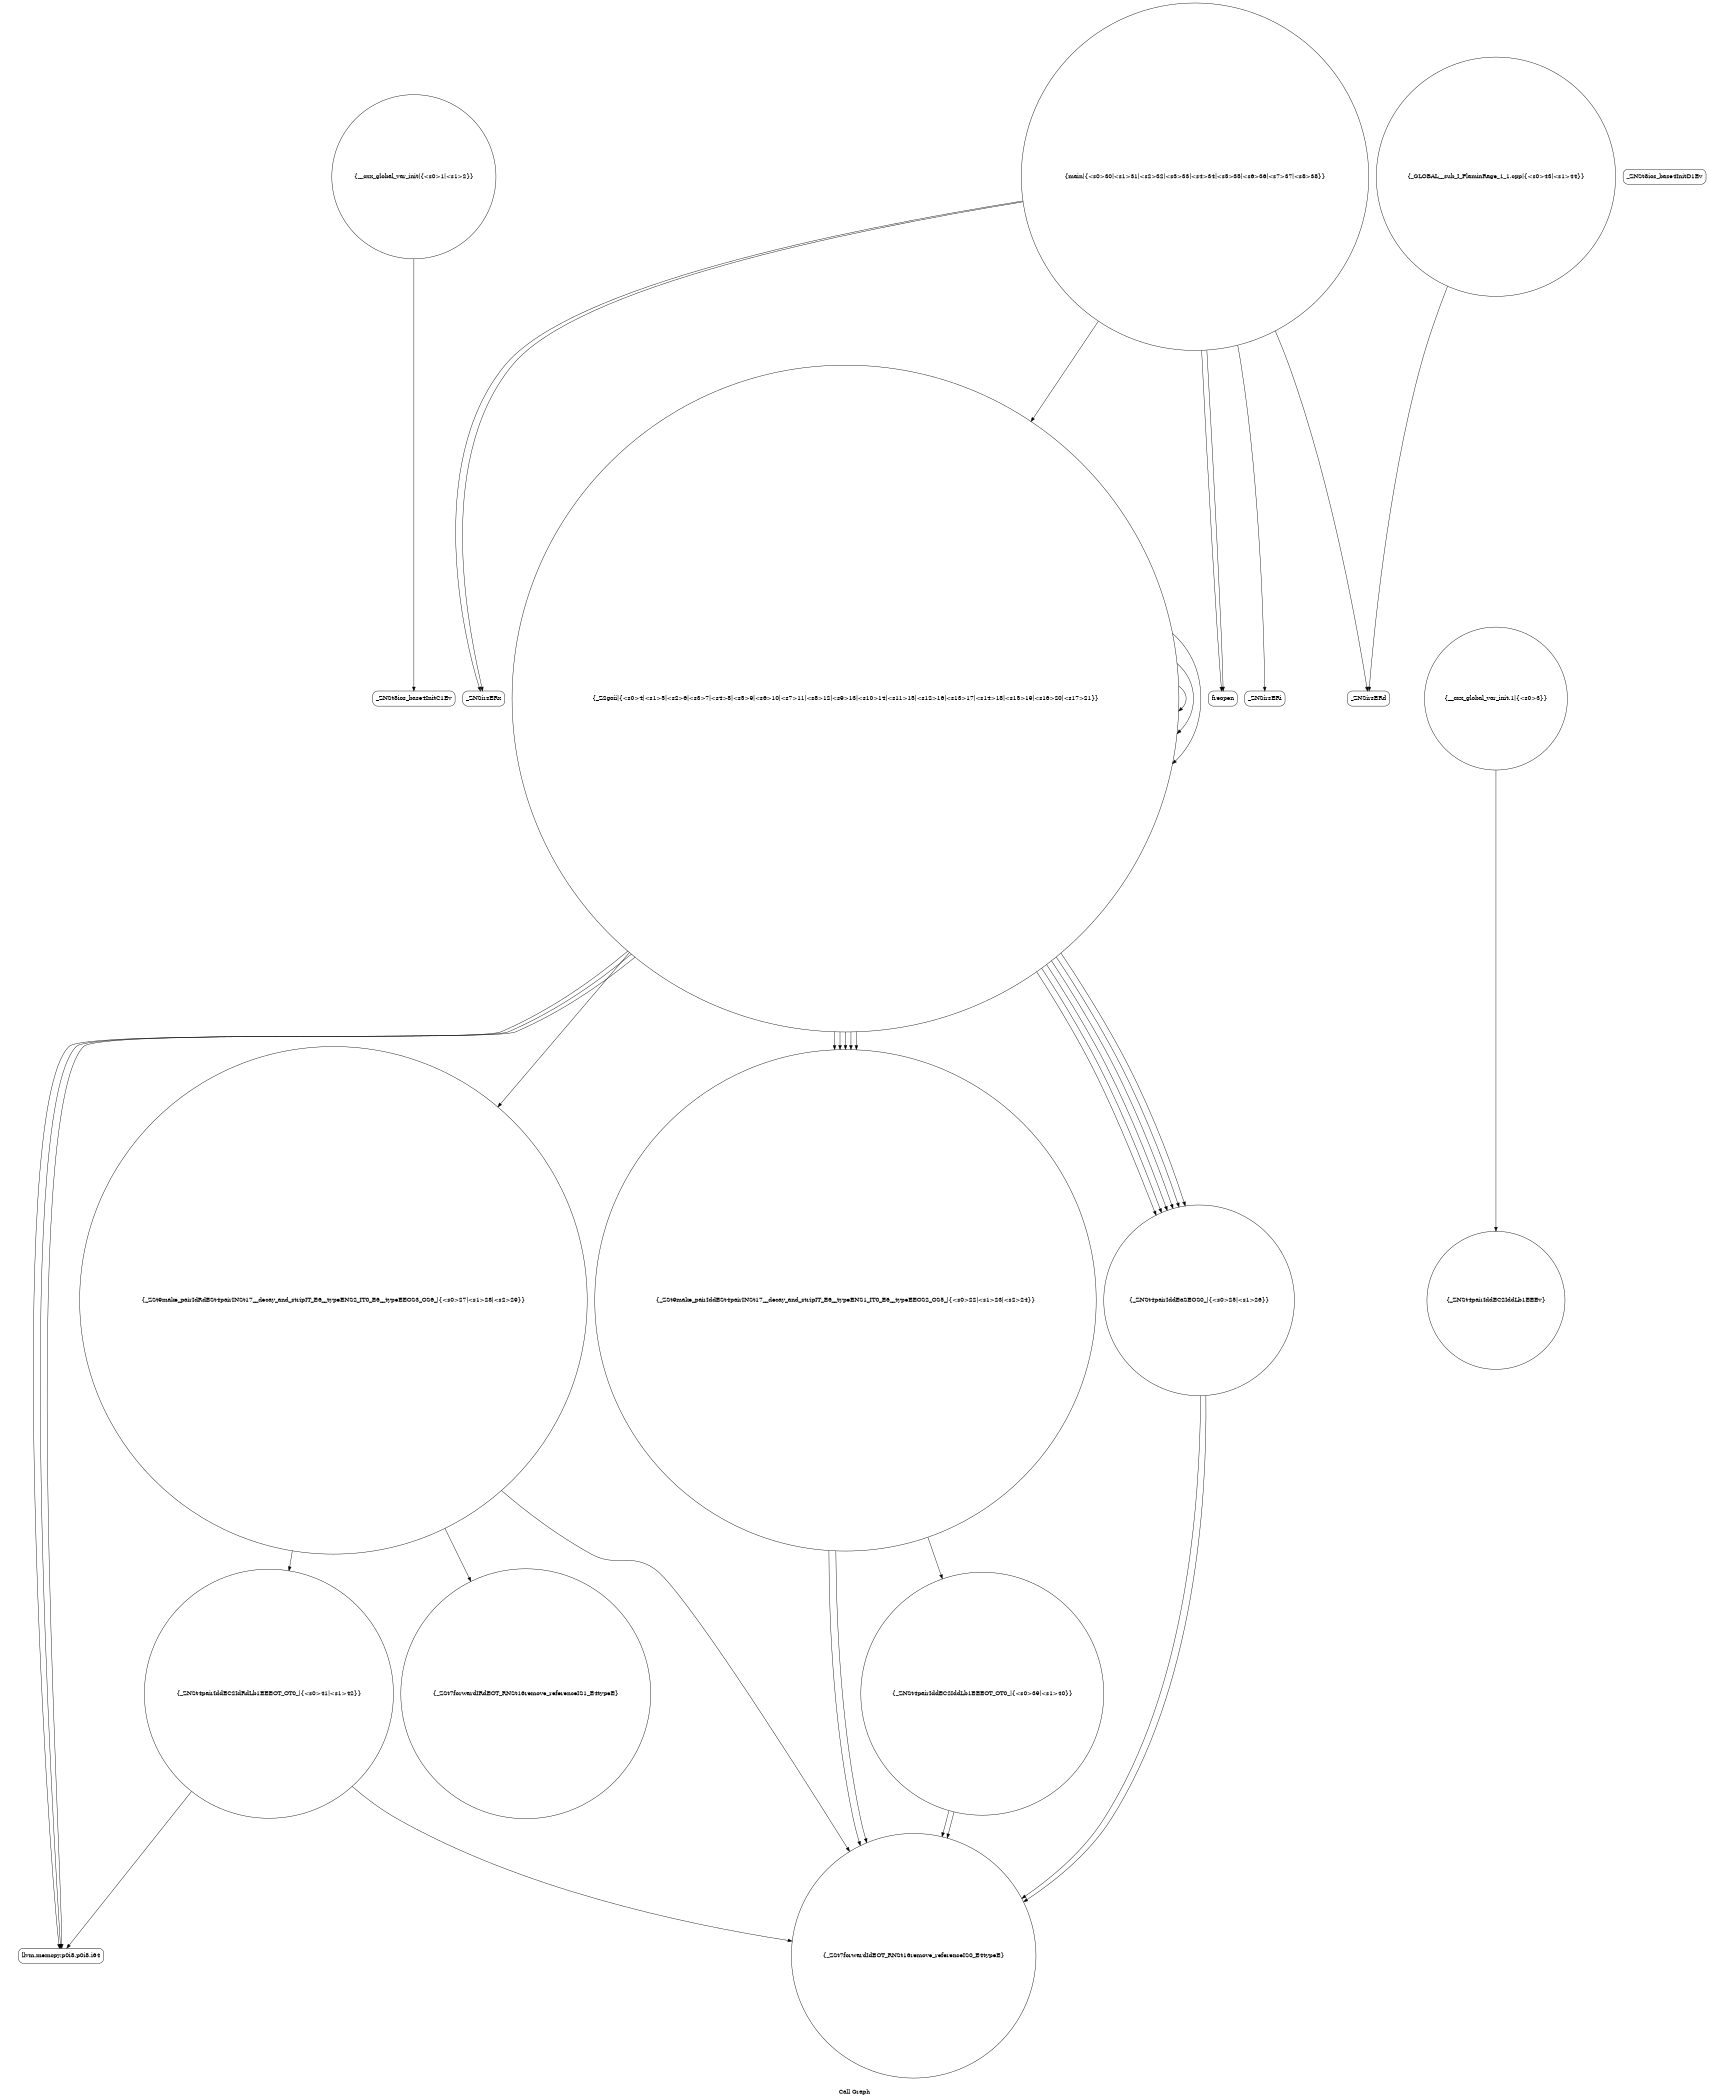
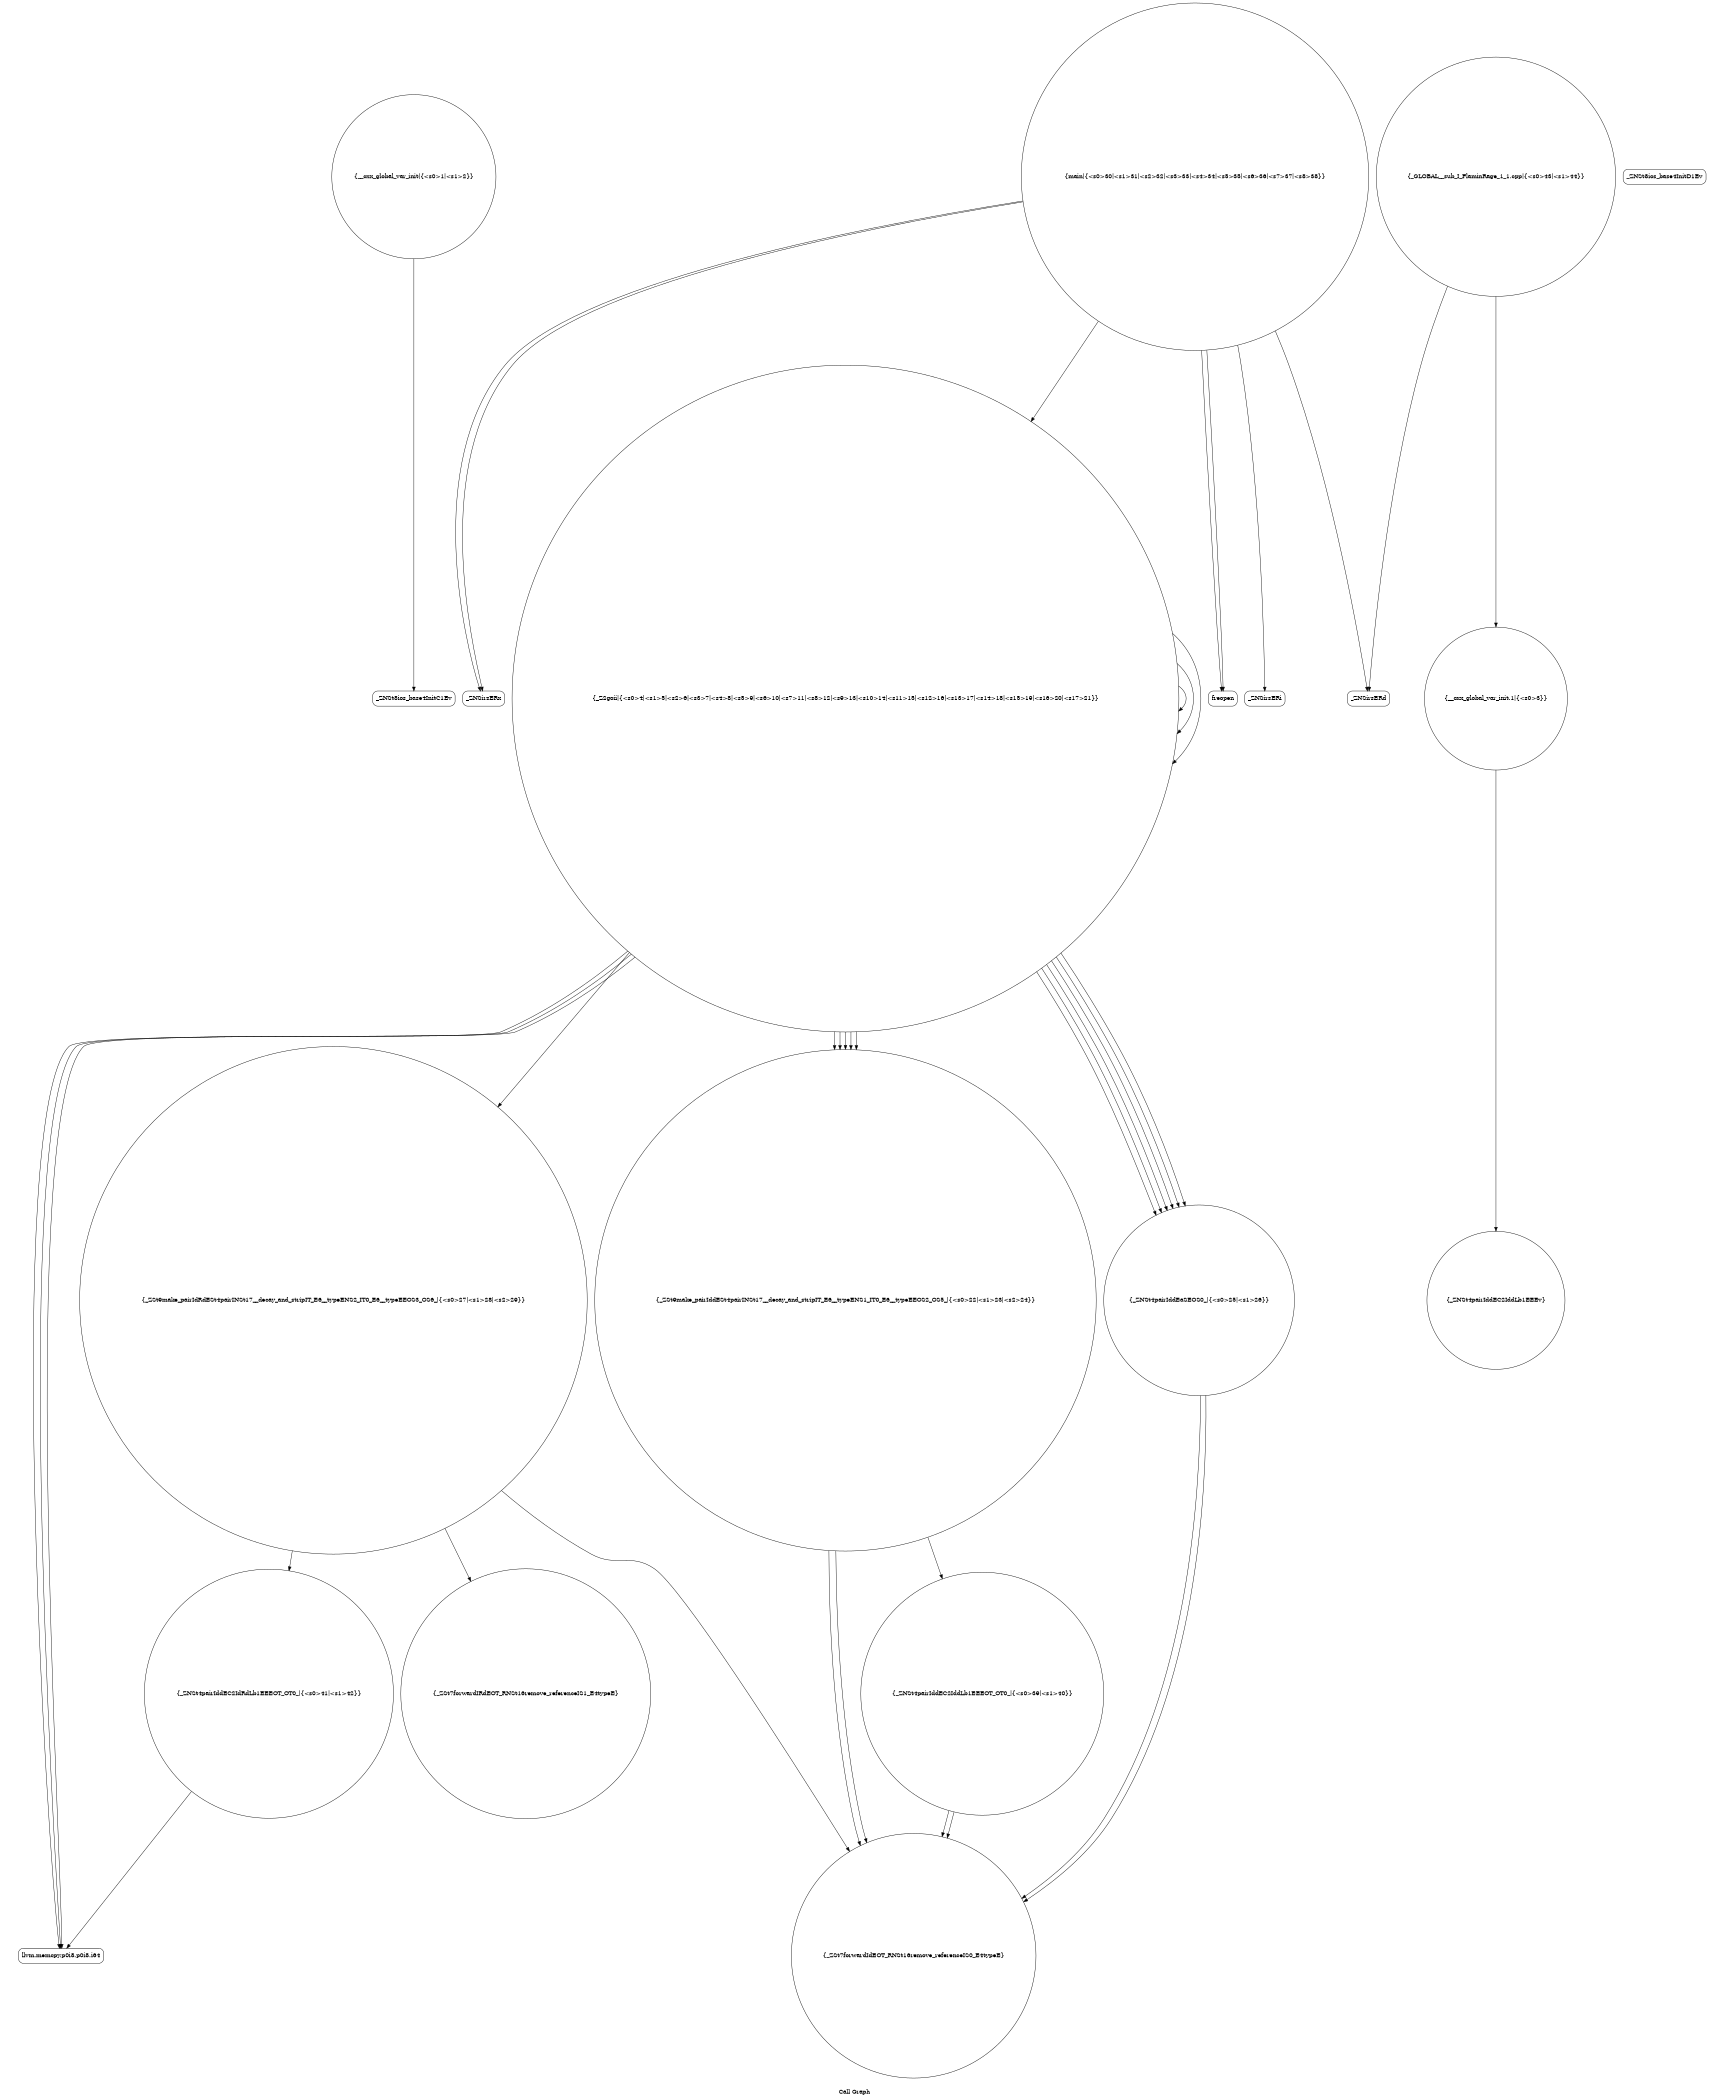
edge "{_GLOBAL__sub_I_FlaminRage_1_1.cpp|{<s0>43|<s1>44}}" -> "{__cxx_global_var_init.1|{<s0>3}}": added
edge "{_ZNSt4pairIddEC2IdRdLb1EEEOT_OT0_|{<s0>41|<s1>42}}" -> "{_ZSt7forwardIdEOT_RNSt16remove_referenceIS0_E4typeE}": removed
